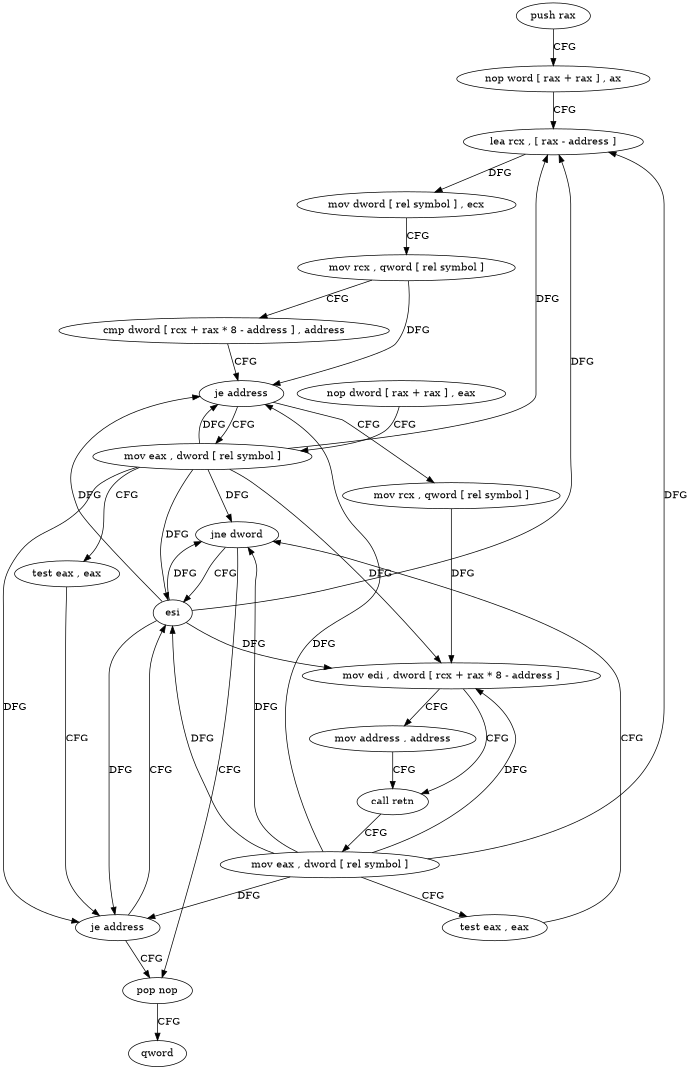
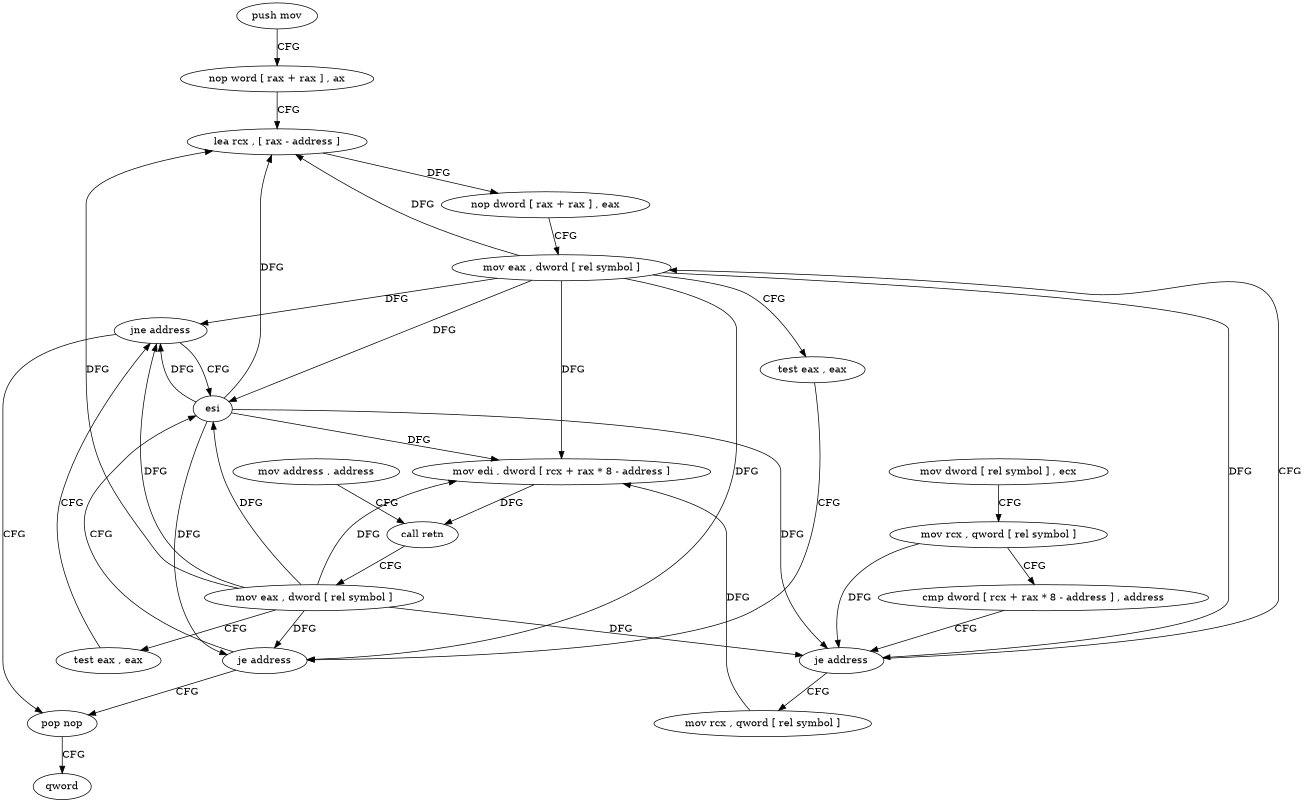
node "push rax": label "push rax" -> "push mov"
edge "lea rcx , [ rax - address ]" -> "mov dword [ rel symbol ] , ecx": now "lea rcx , [ rax - address ]" -> "nop dword [ rax + rax ] , eax"
node "jne dword": label "jne dword" -> "jne address"
edge "mov edi , dword [ rcx + rax * 8 - address ]" -> "mov address , address": removed, label "CFG"
edge "mov edi , dword [ rcx + rax * 8 - address ]" -> "call retn": label "CFG" -> "DFG"
